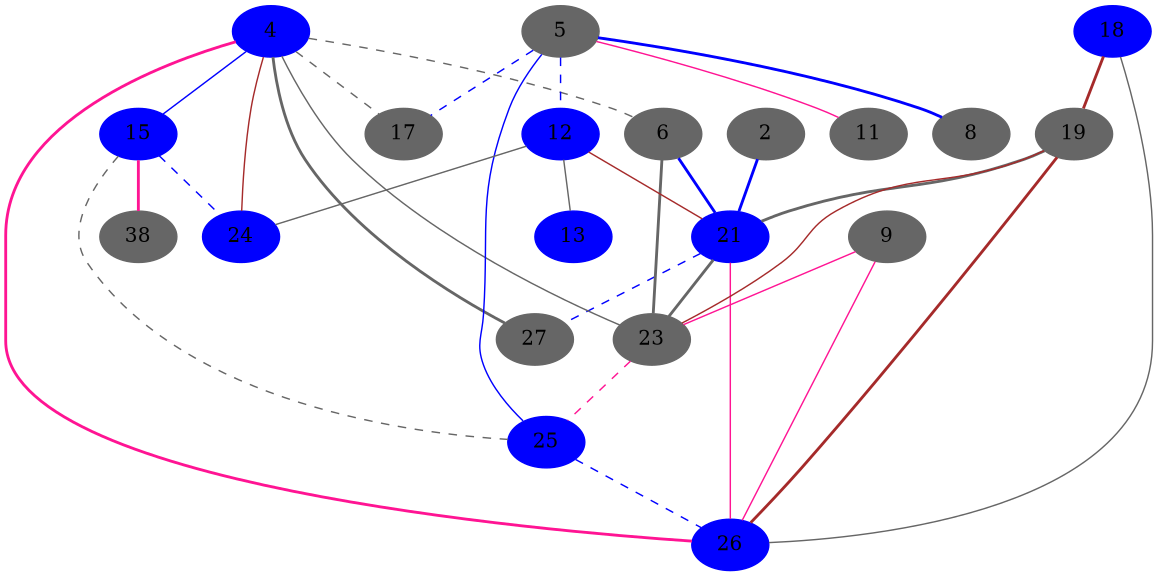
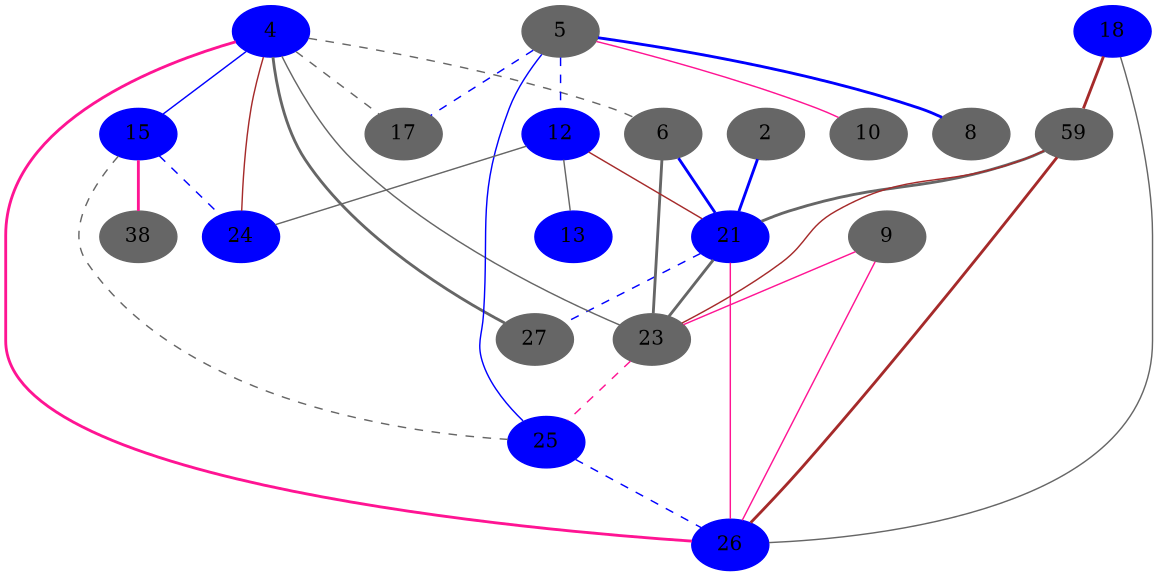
node "11": label "11" -> "10"
node "19": label "19" -> "59"
